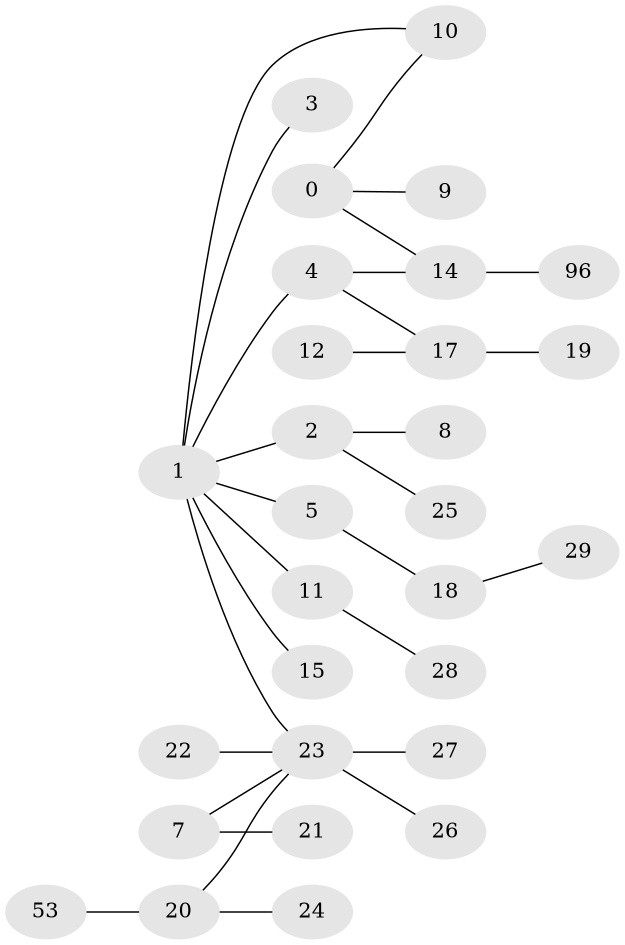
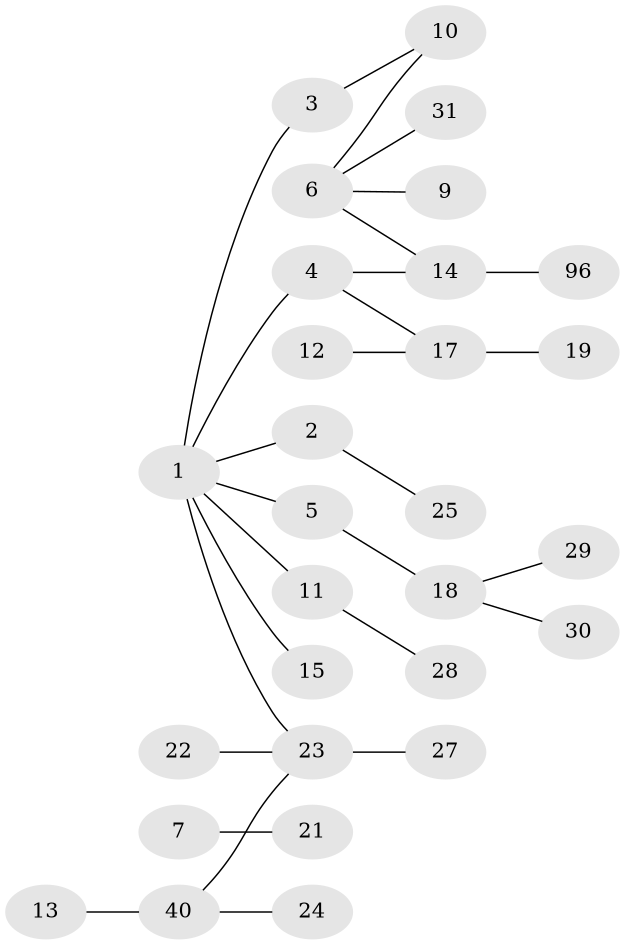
node "31": added
edge "10" -- "1": now "10" -- "3"
node "0": label "0" -> "6"
node "8": removed
node "30": added
edge "23" -- "7": removed
node "26": removed
node "53": label "53" -> "13"
node "20": label "20" -> "40"
